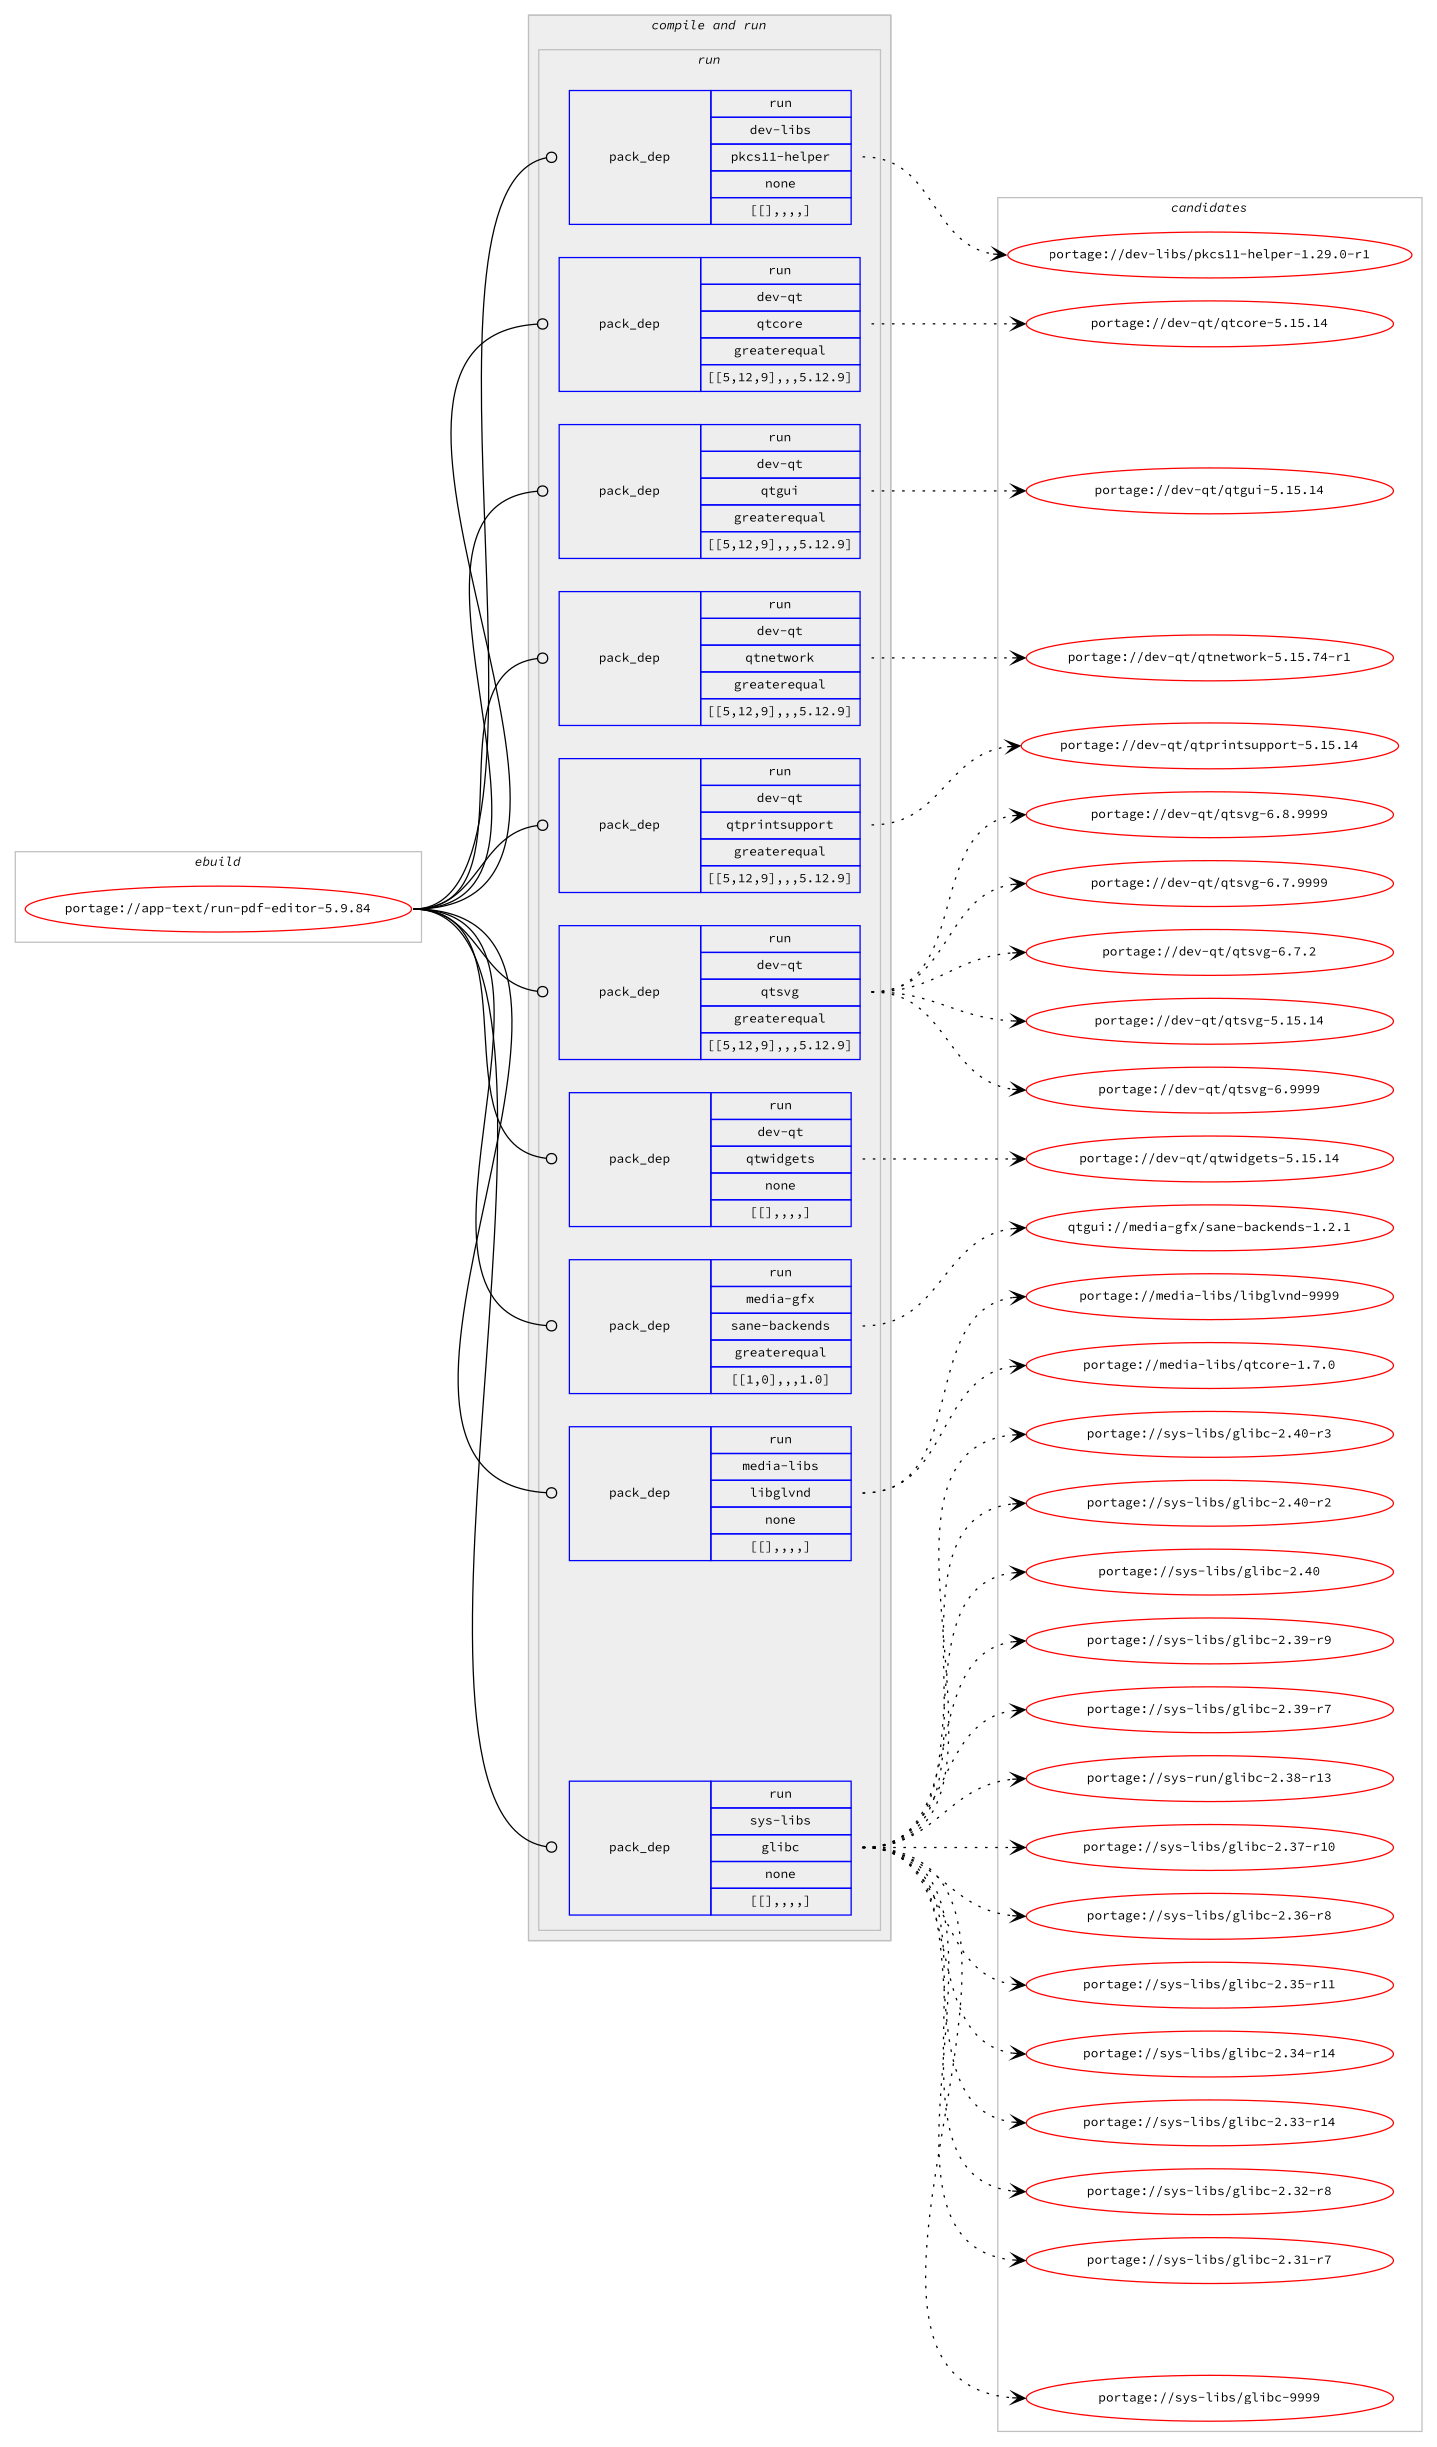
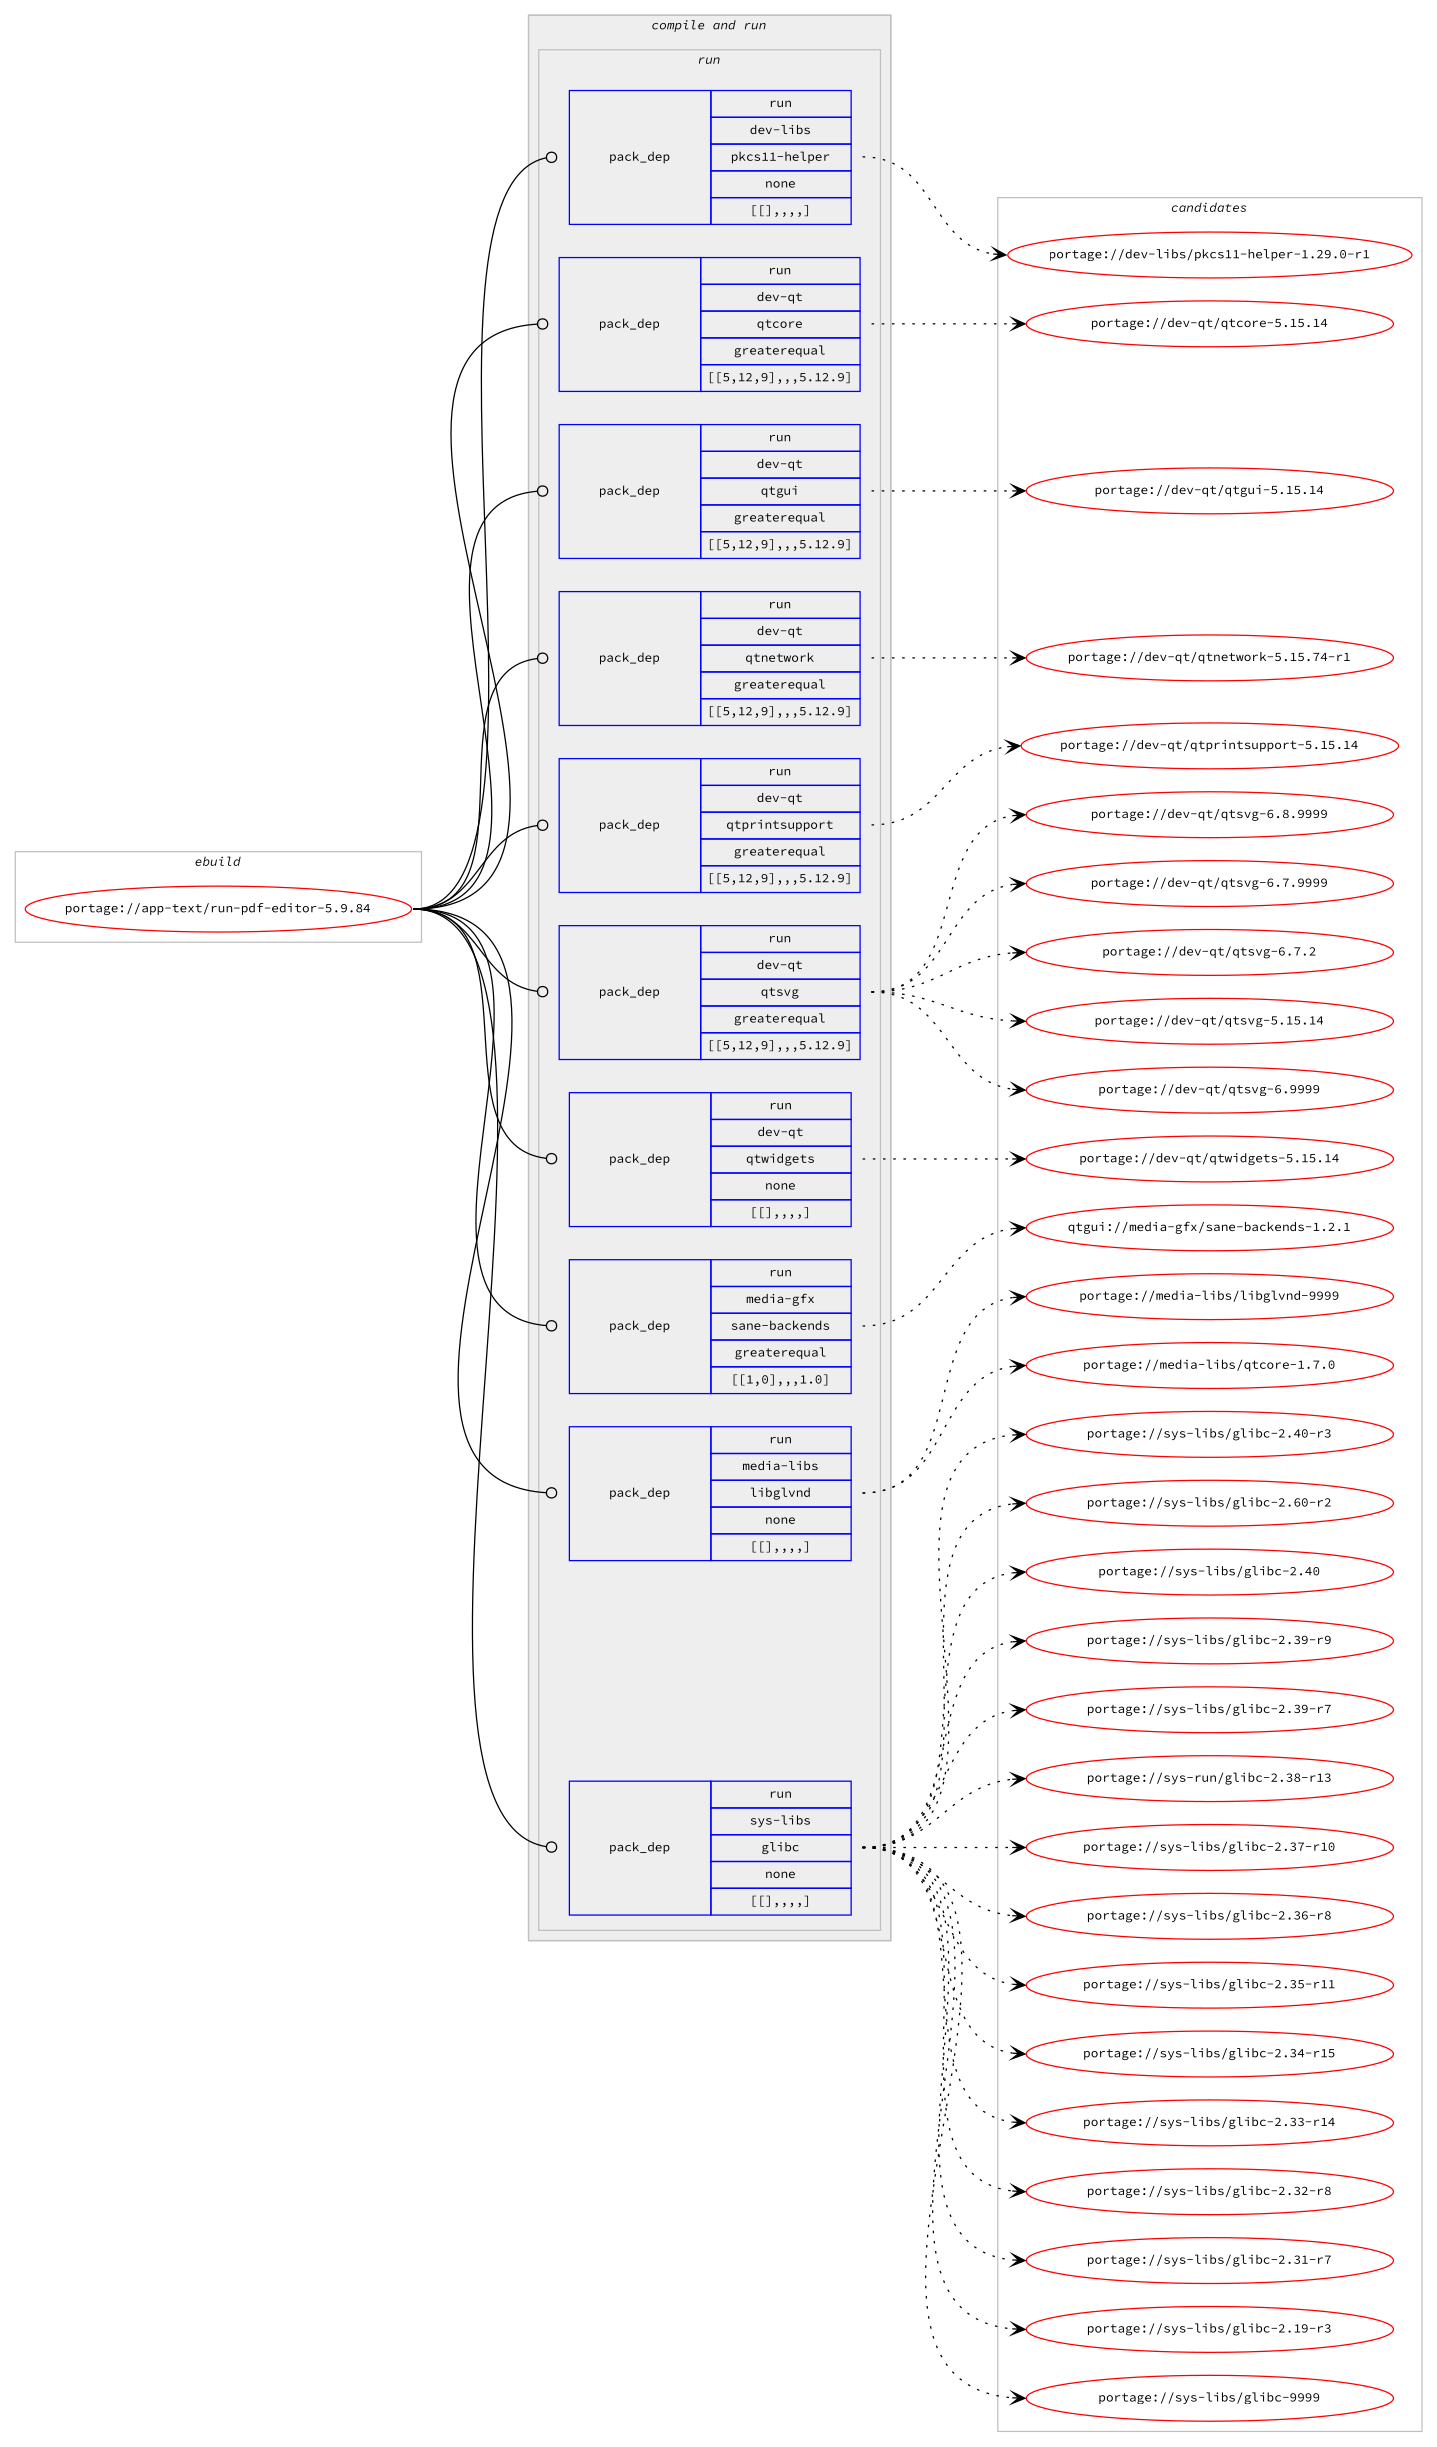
node "portage://sys-libs/glibc-2.40-r2": label "portage://sys-libs/glibc-2.40-r2" -> "portage://sys-libs/glibc-2.60-r2"
node "portage://sys-libs/glibc-2.34-r14": label "portage://sys-libs/glibc-2.34-r14" -> "portage://sys-libs/glibc-2.34-r15"
node "portage://sys-libs/glibc-2.19-r3": added
